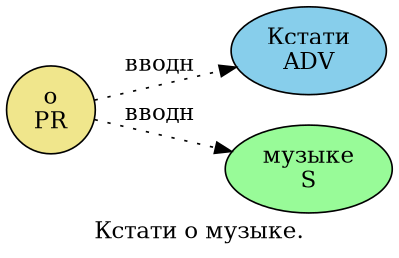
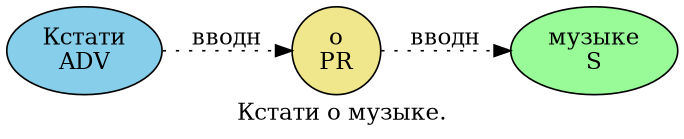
edge "о PR" -> "Кстати ADV": reversed
